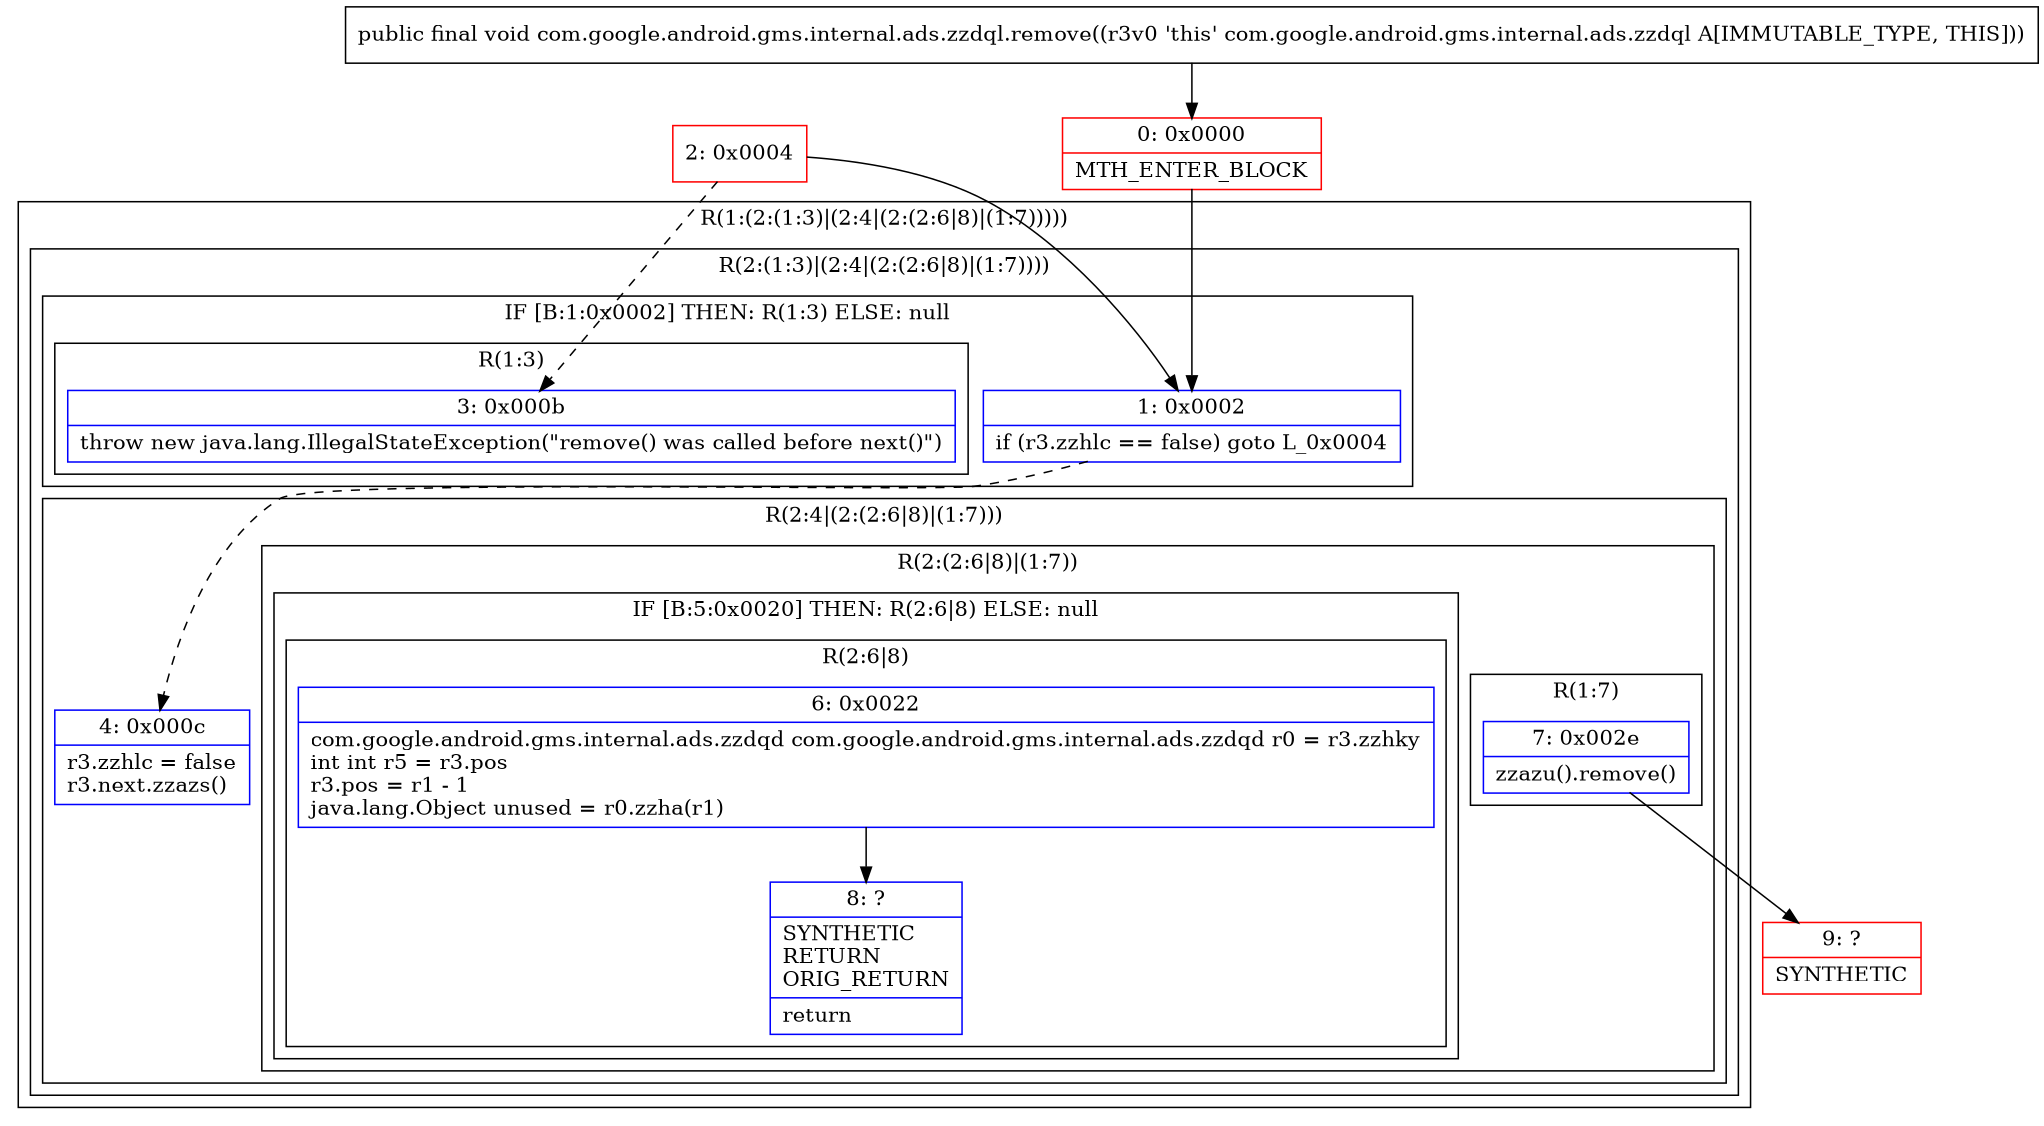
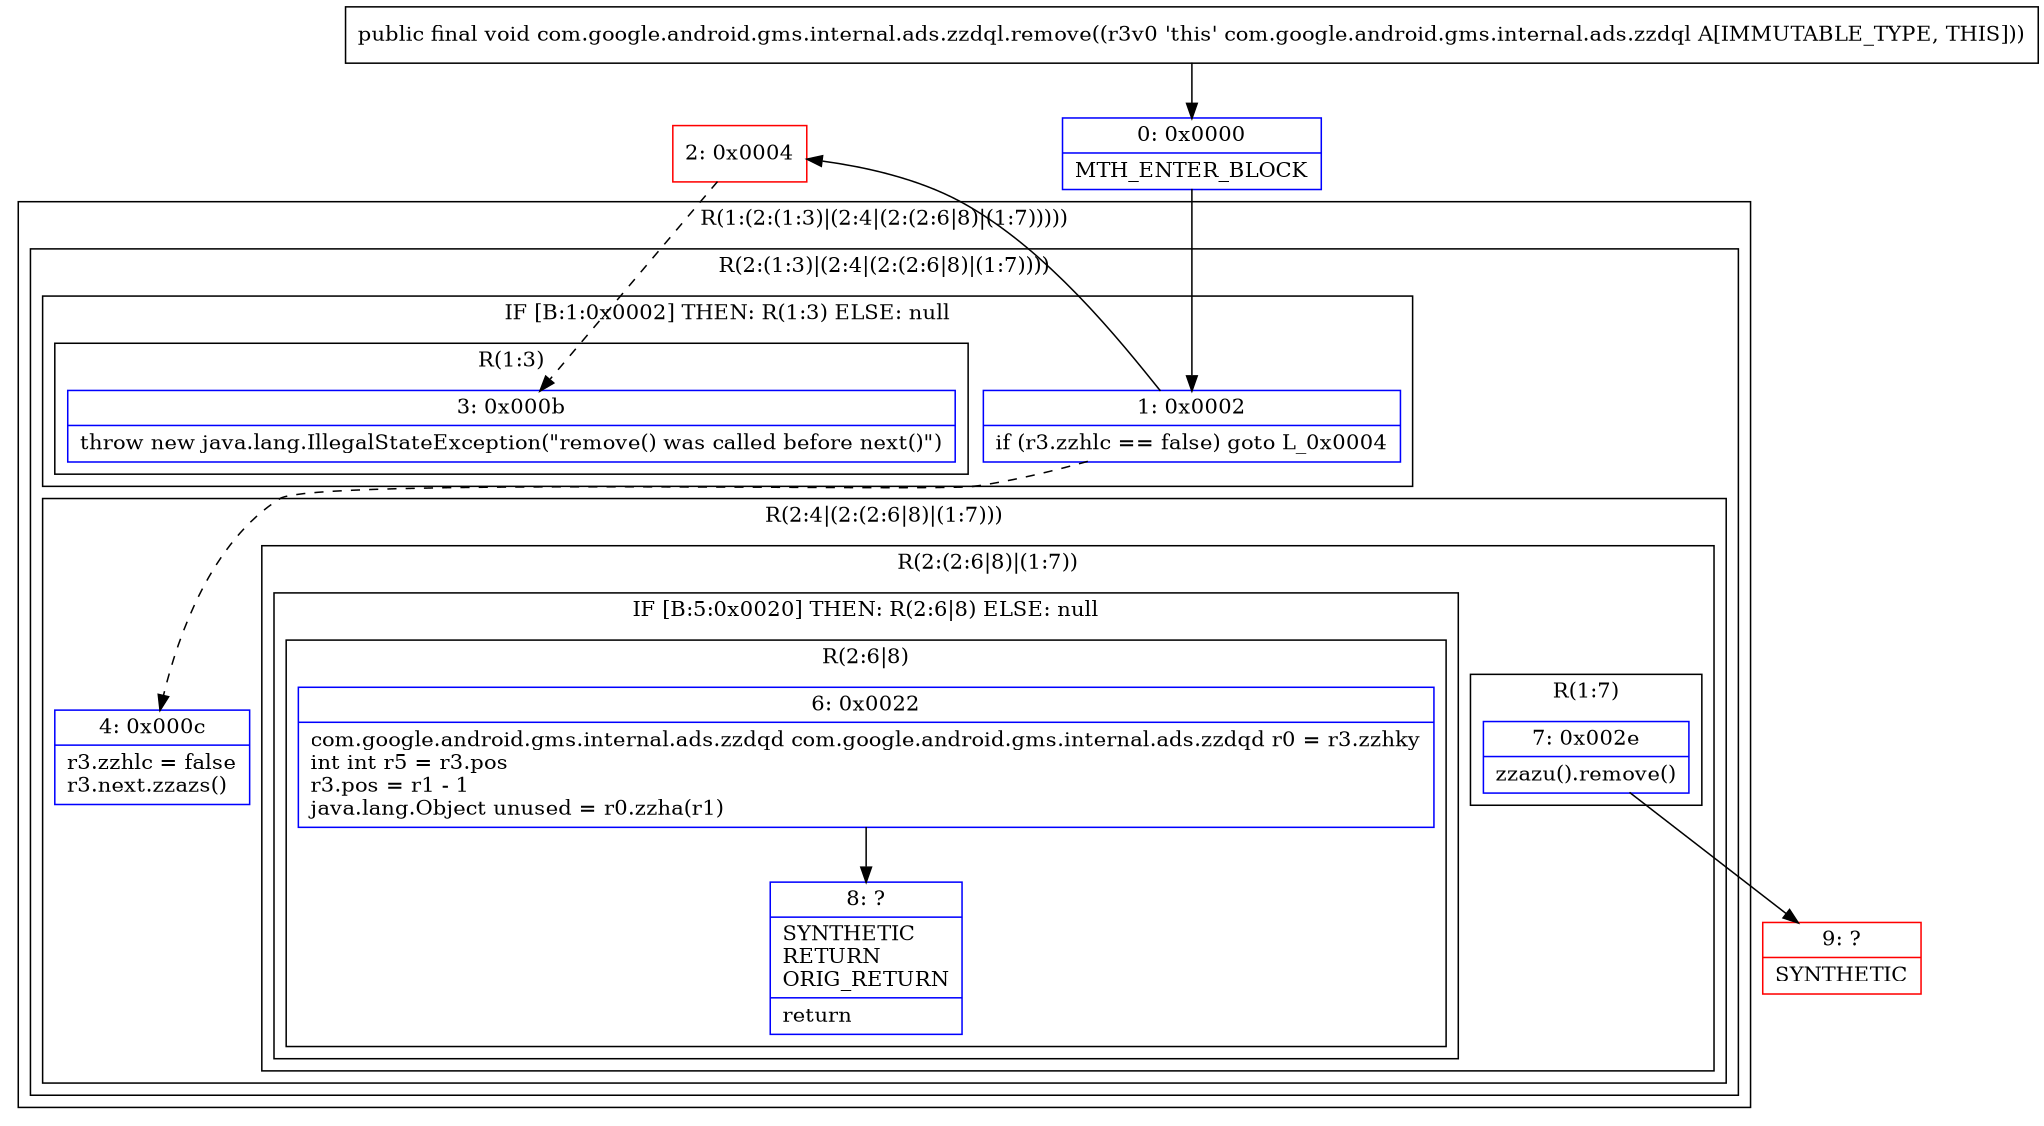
node "0: 0x0000": color red -> blue
edge "2: 0x0004" -> "1: 0x0002": reversed
